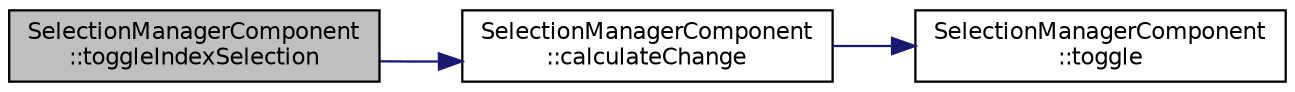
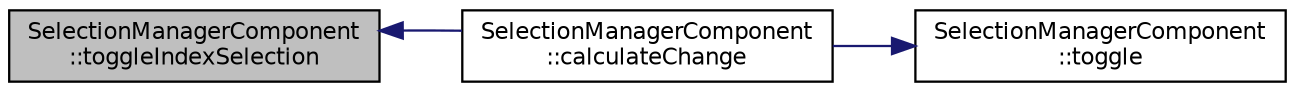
edge "SelectionManagerComponent ::toggleIndexSelection" -> "SelectionManagerComponent ::calculateChange": reversed
